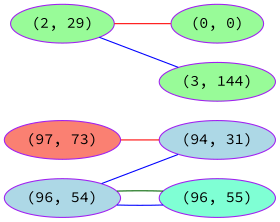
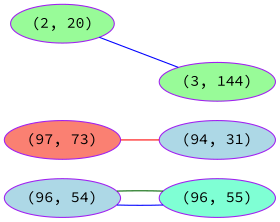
node "(2, 29)": label "(2, 29)" -> "(2, 20)"
node "(0, 0)": removed
edge "(94, 31)" -- "(96, 54)": removed
